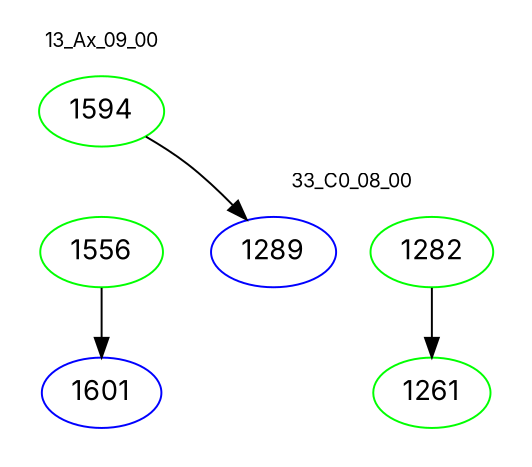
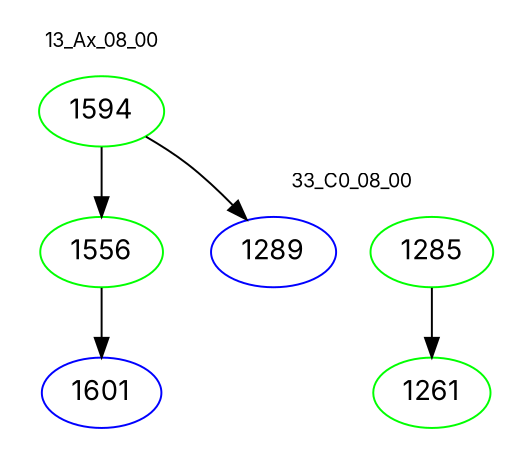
cluster "13_Ax_09_00": label "13_Ax_09_00" -> "13_Ax_08_00"
edge "1594" -> "1556": added
node "1282": label "1282" -> "1285"
